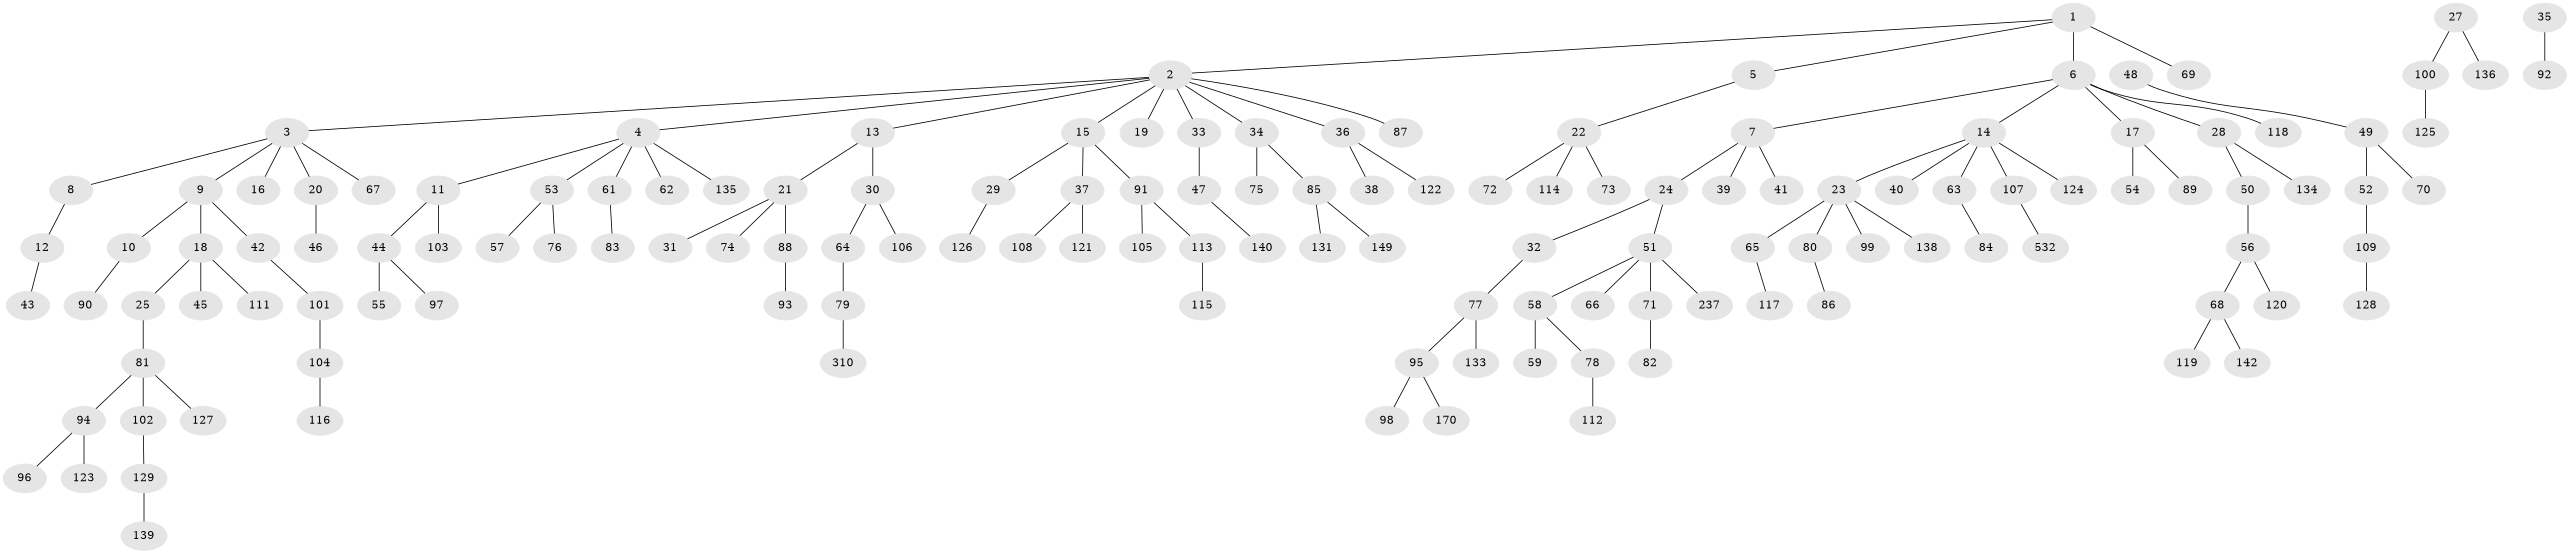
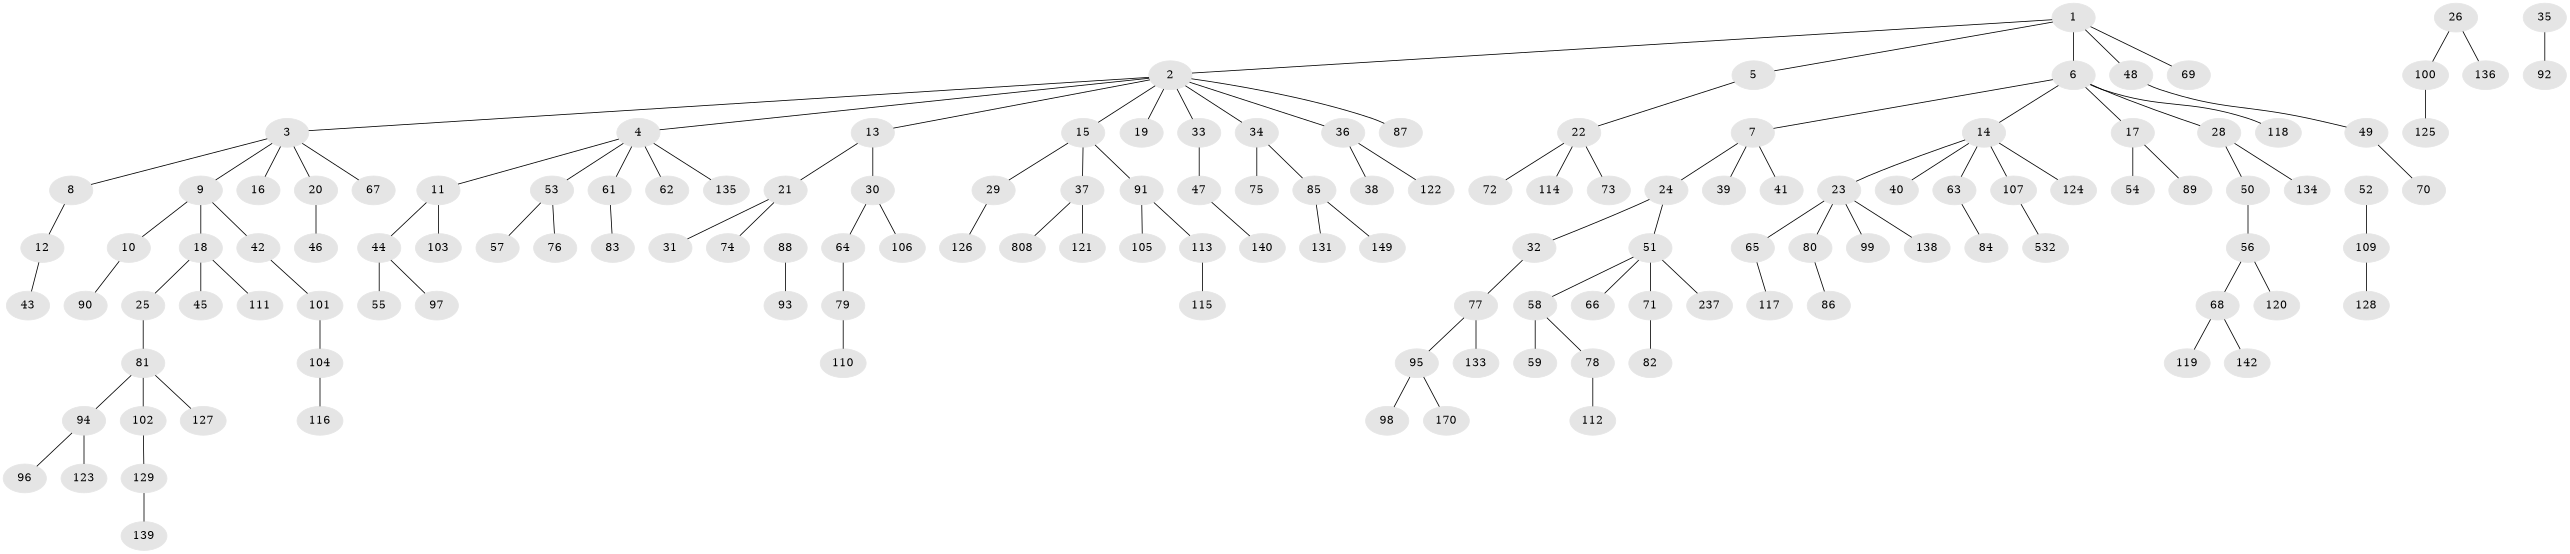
node "27": label "27" -> "26"
edge "1" -- "48": added
edge "49" -- "52": removed
edge "21" -- "88": removed
node "108": label "108" -> "808"
node "310": label "310" -> "110"
